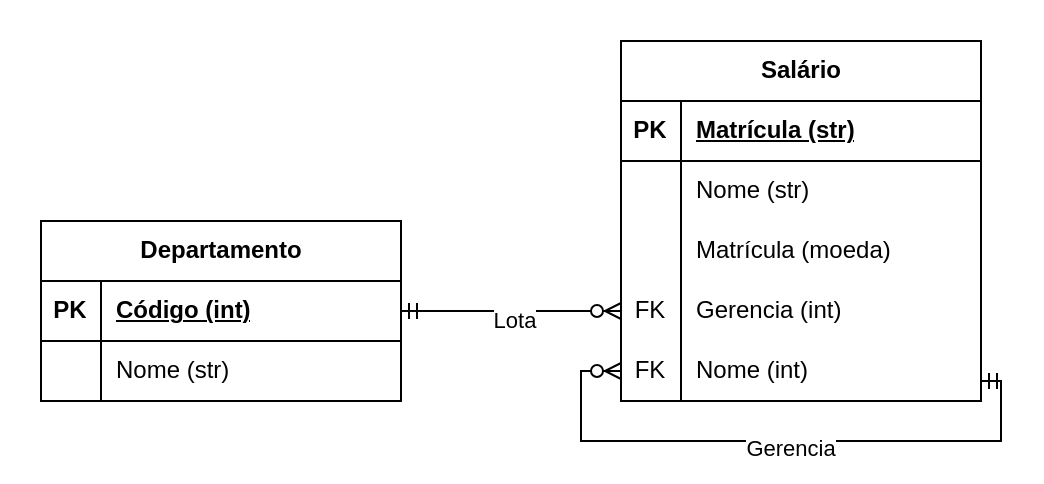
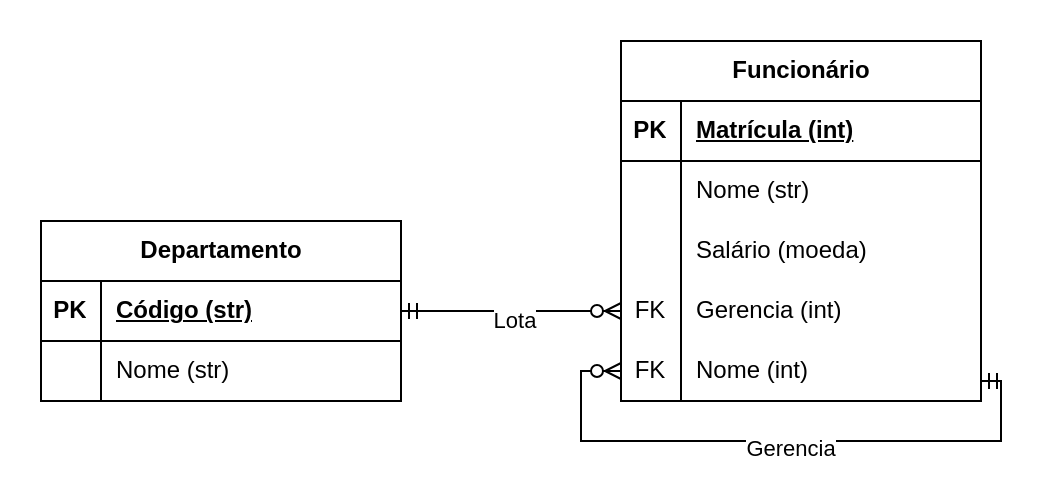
node "Salário": label "Salário" -> "Funcionário"
node "Matrícula (str)": label "Matrícula (str)" -> "Matrícula (int)"
node "Matrícula (moeda)": label "Matrícula (moeda)" -> "Salário (moeda)"
node "Código (int)": label "Código (int)" -> "Código (str)"
